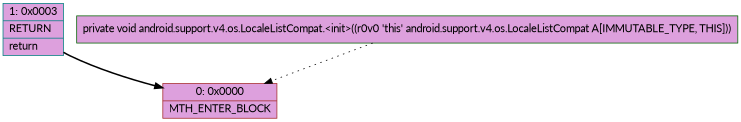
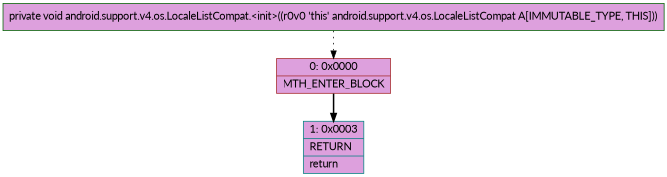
edge "1: 0x0003" -> "0: 0x0000": reversed
